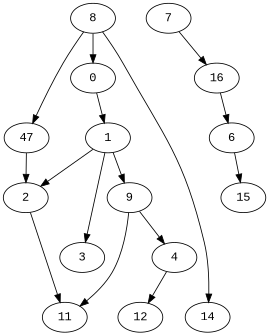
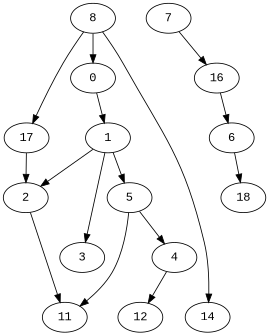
node "47": label "47" -> "17"
node "9": label "9" -> "5"
node "15": label "15" -> "18"
